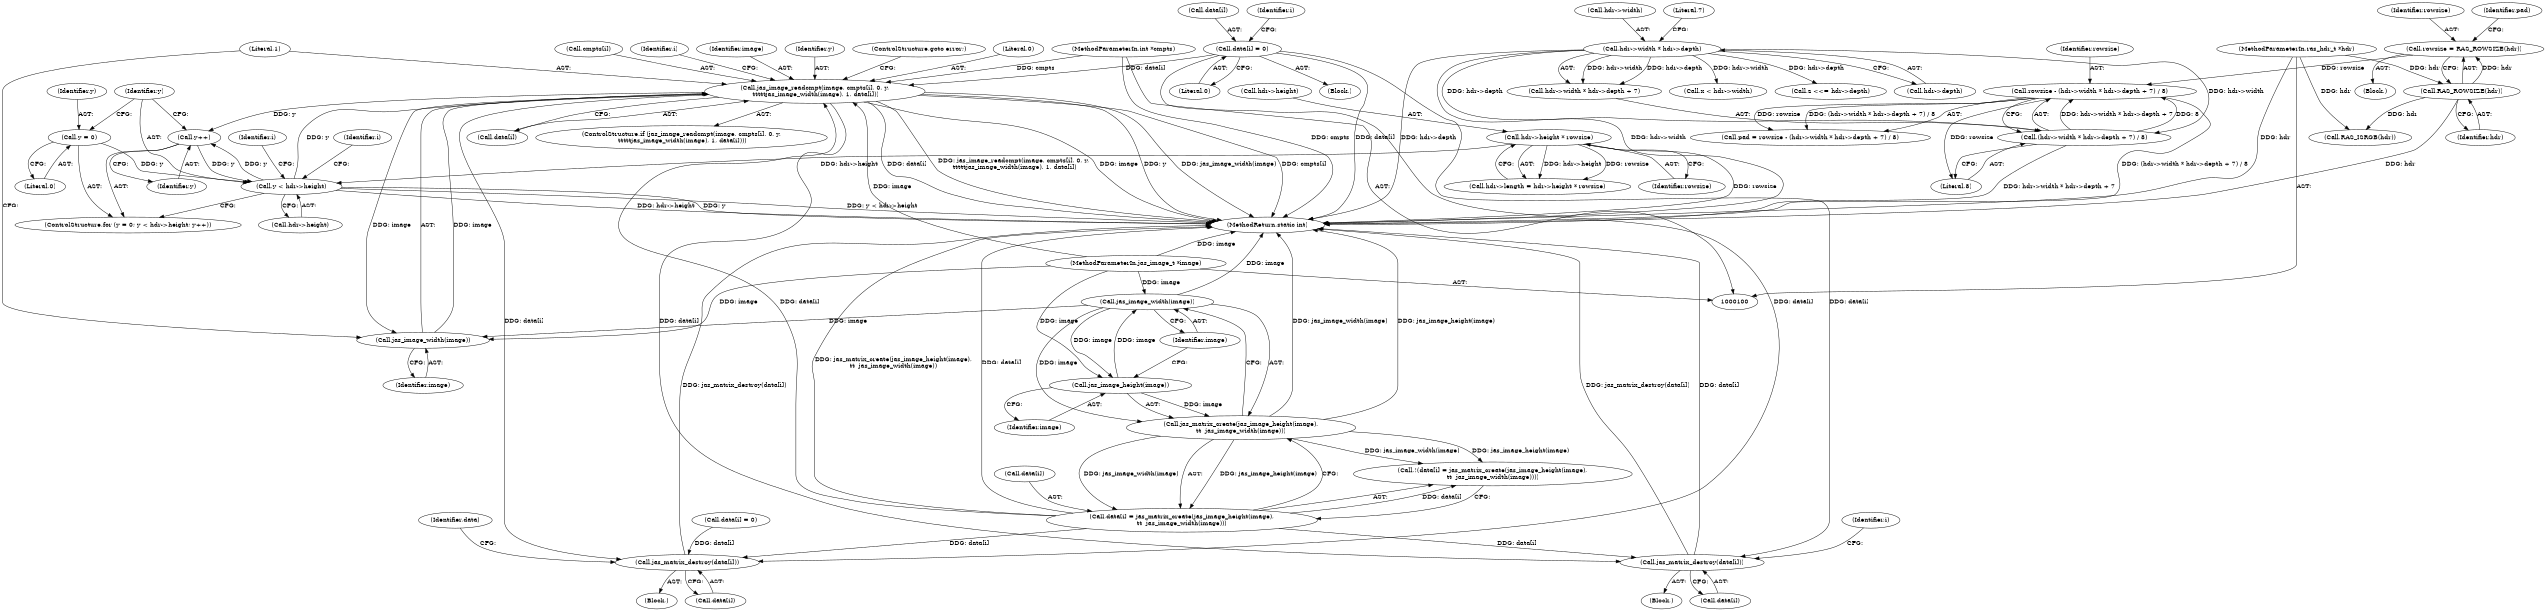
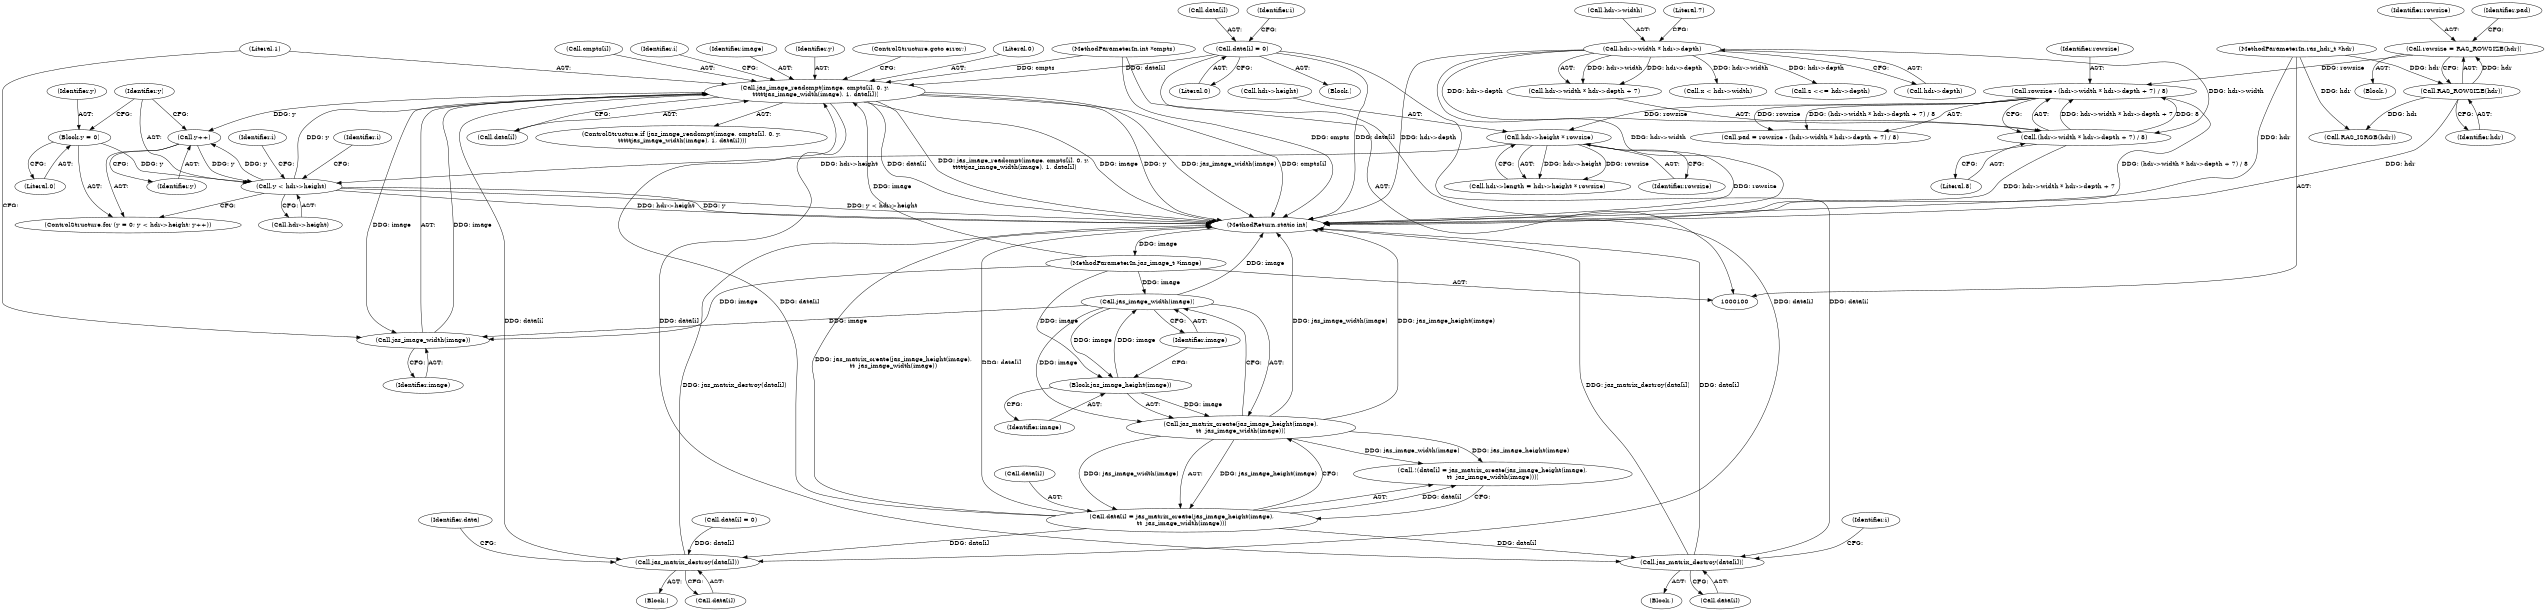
edge "(Call,rowsize - (hdr->width * hdr->depth + 7) / 8)" -> "(Literal,8)": now "(Call,rowsize - (hdr->width * hdr->depth + 7) / 8)" -> "(Call,hdr->height * rowsize)"
node "(Call,y = 0)": label "(Call,y = 0)" -> "(Block,y = 0)"
edge "(MethodParameterIn,jas_image_t *image)" -> "(MethodReturn,static int)": reversed
node "(Call,jas_image_height(image))": label "(Call,jas_image_height(image))" -> "(Block,jas_image_height(image))"
